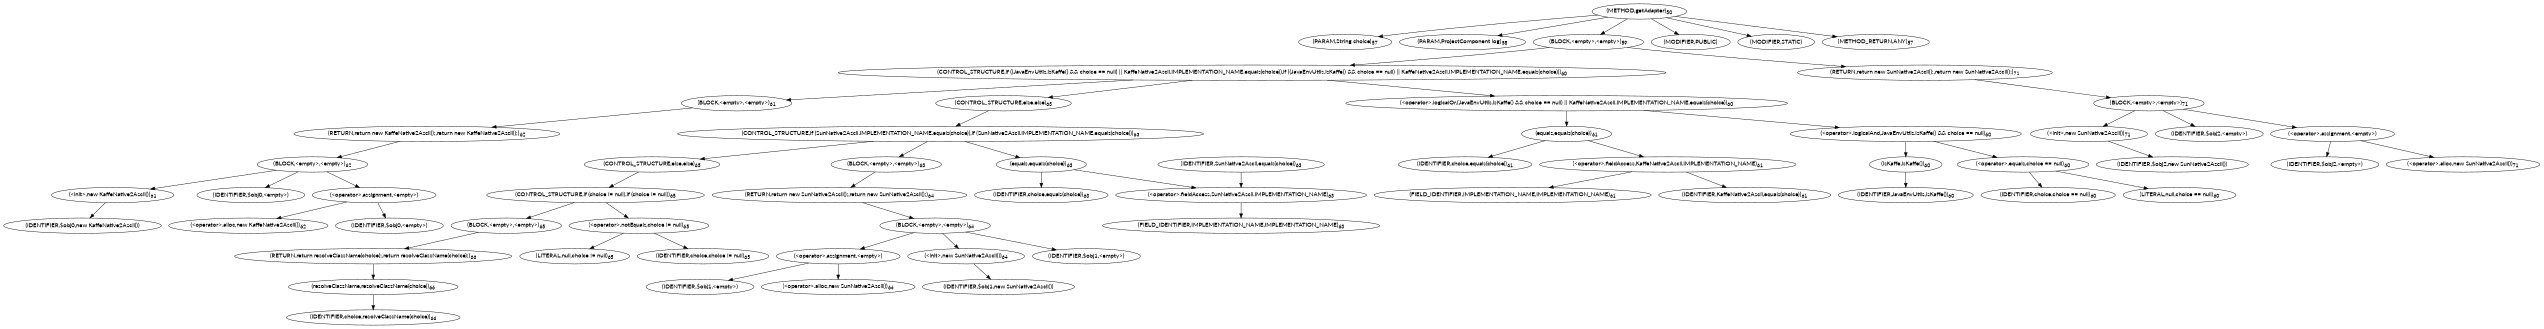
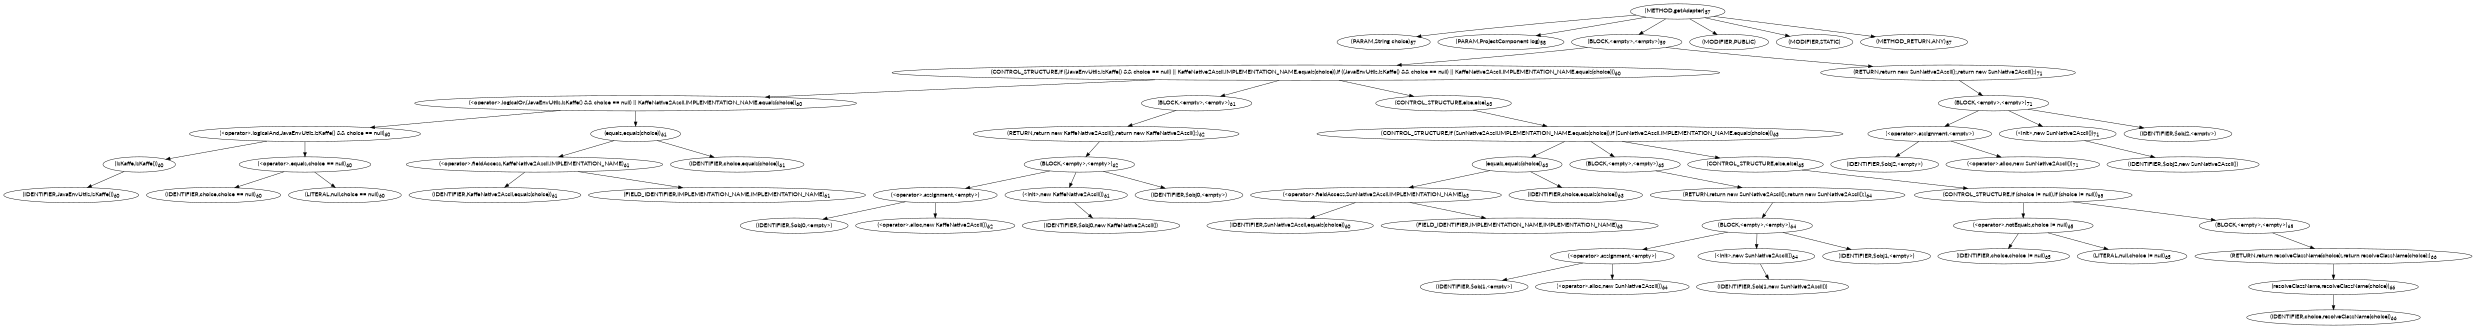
node "(METHOD,getAdapter)": text "50" -> "57"
node "(IDENTIFIER,SunNative2Ascii,equals(choice))": text "63" -> "60"
edge "(IDENTIFIER,SunNative2Ascii,equals(choice))" -> "(<operator>.fieldAccess,SunNative2Ascii.IMPLEMENTATION_NAME)": reversed
